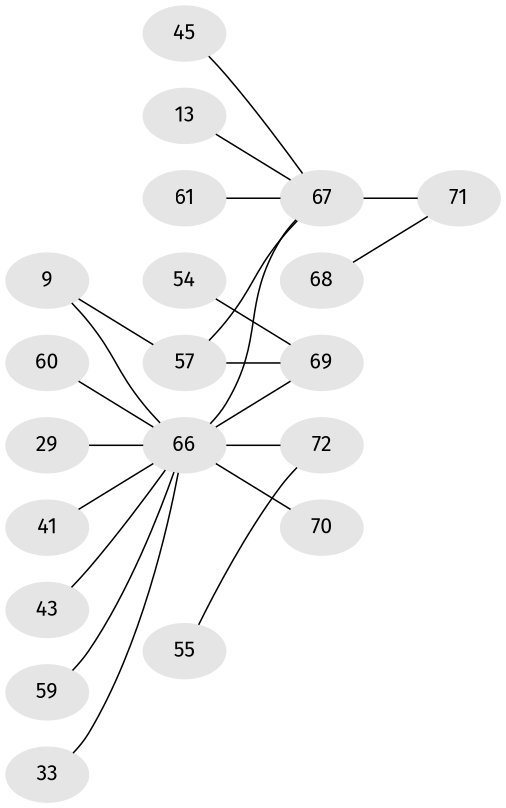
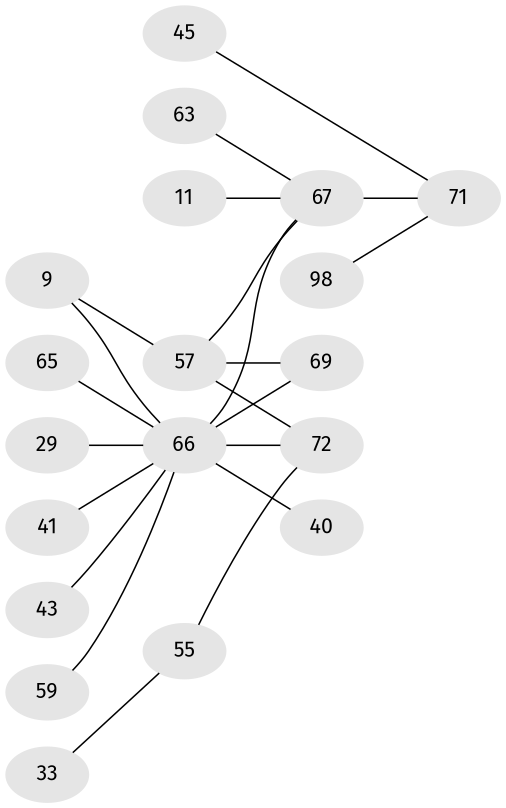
edge "45" -- "67": now "45" -- "71"
node "13": label "13" -> "63"
node "61": label "61" -> "11"
node "54": removed
node "68": label "68" -> "98"
node "60": label "60" -> "65"
edge "57" -- "72": added
node "70": label "70" -> "40"
edge "66" -- "33": now "55" -- "33"
